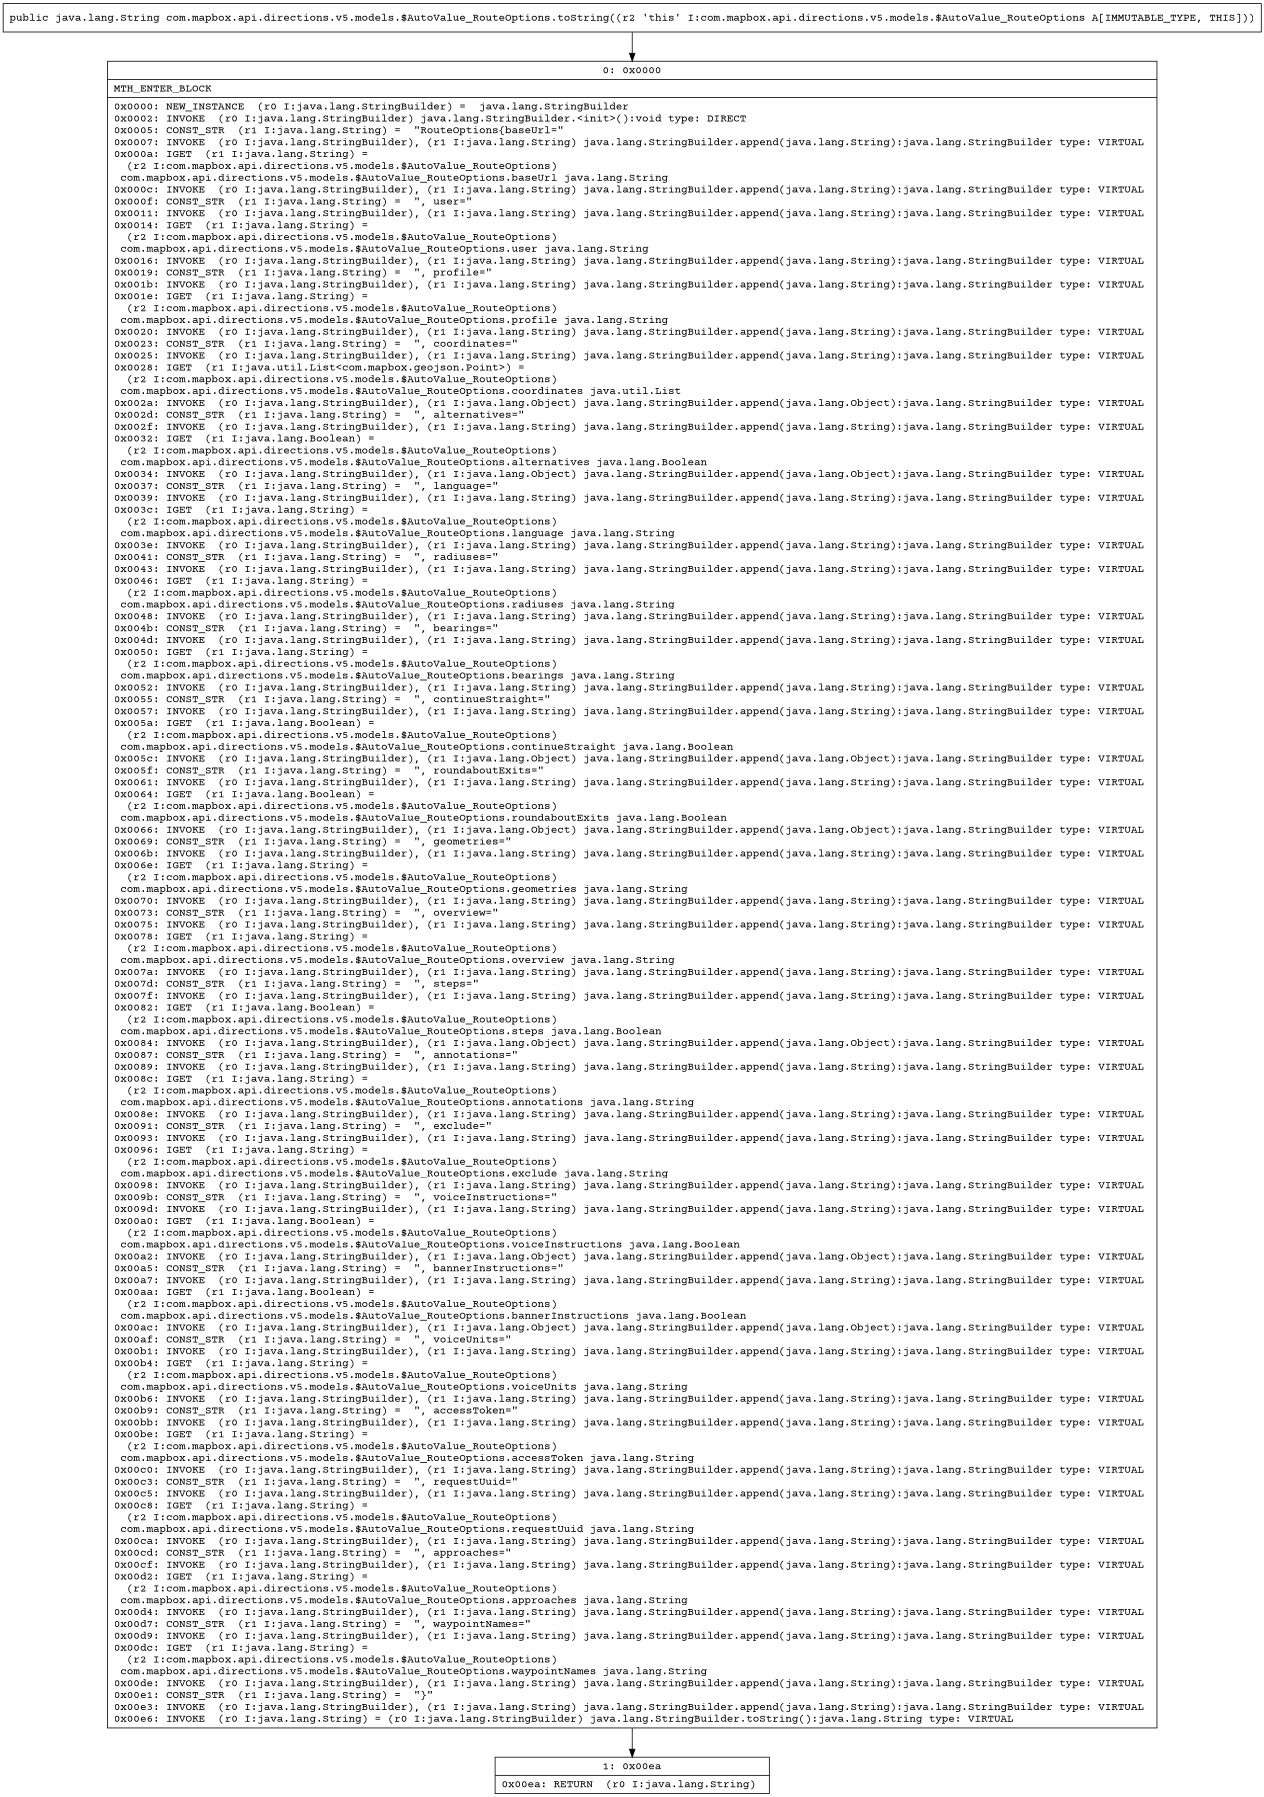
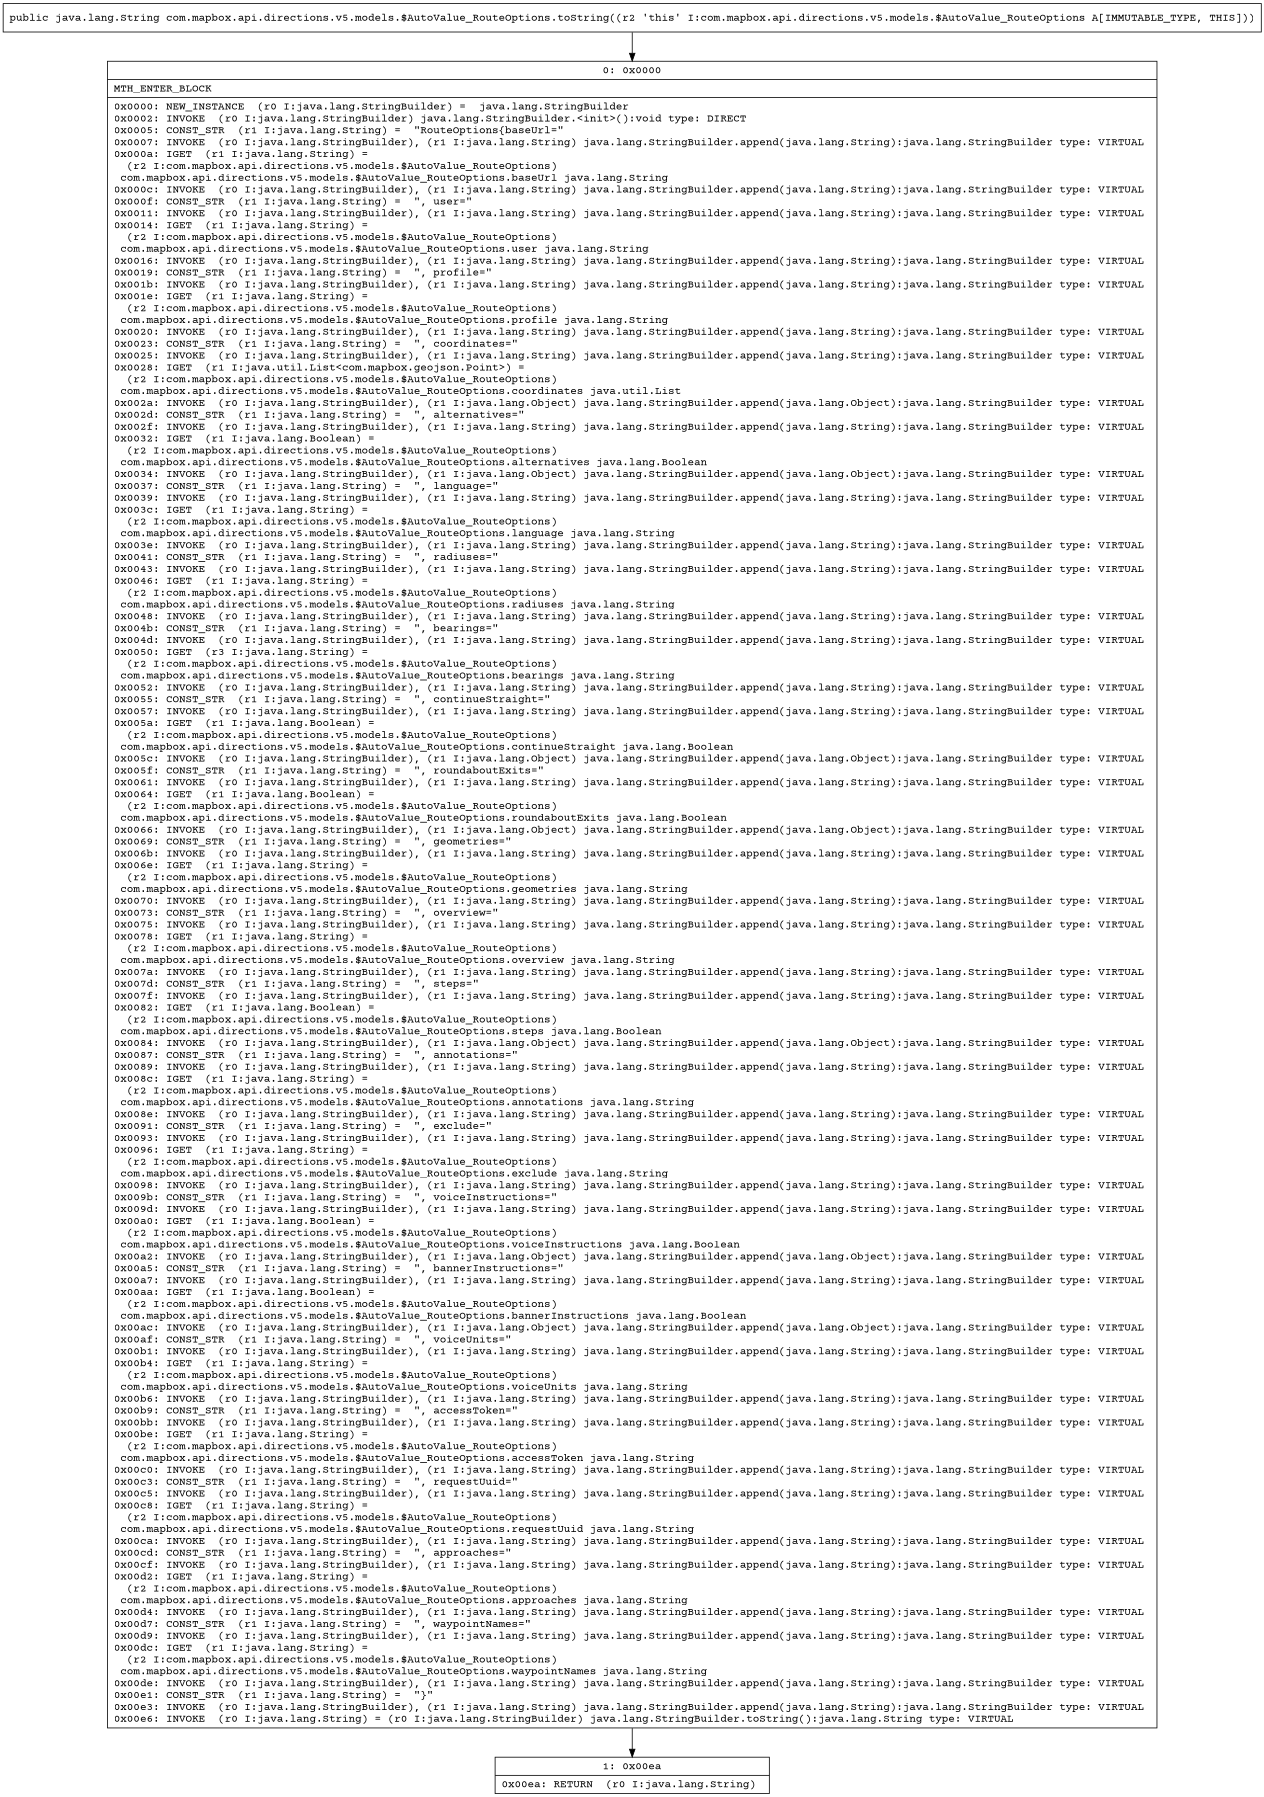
node "0: 0x0000": text "0x0050: IGET  (r1 I:java.lang.String) =" -> "0x0050: IGET  (r3 I:java.lang.String) ="
